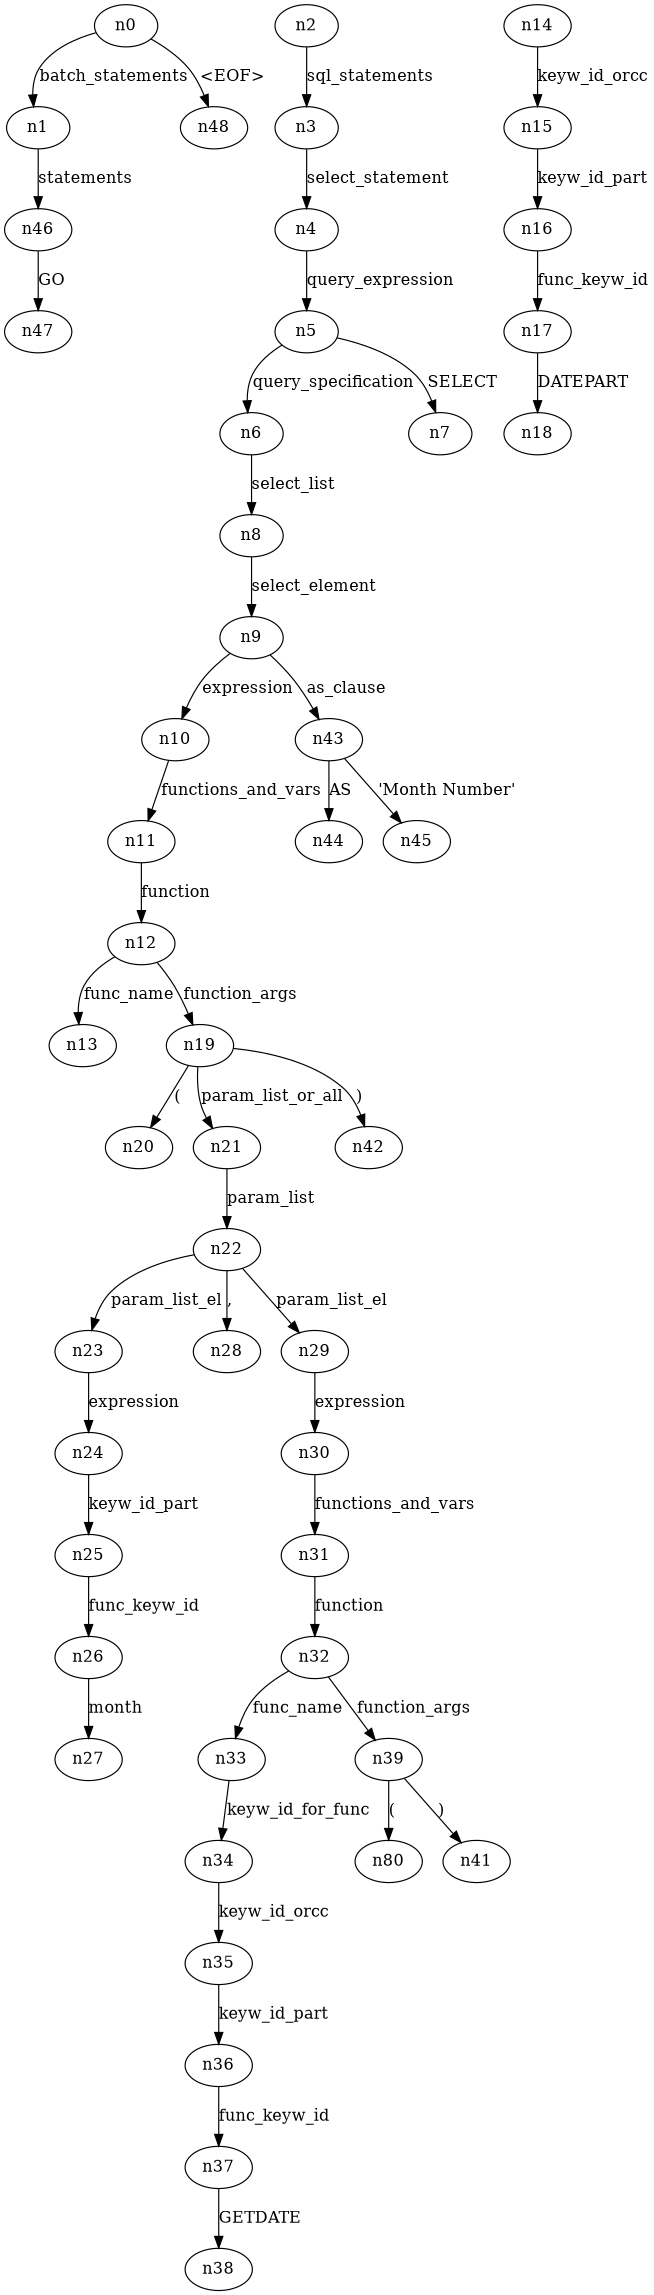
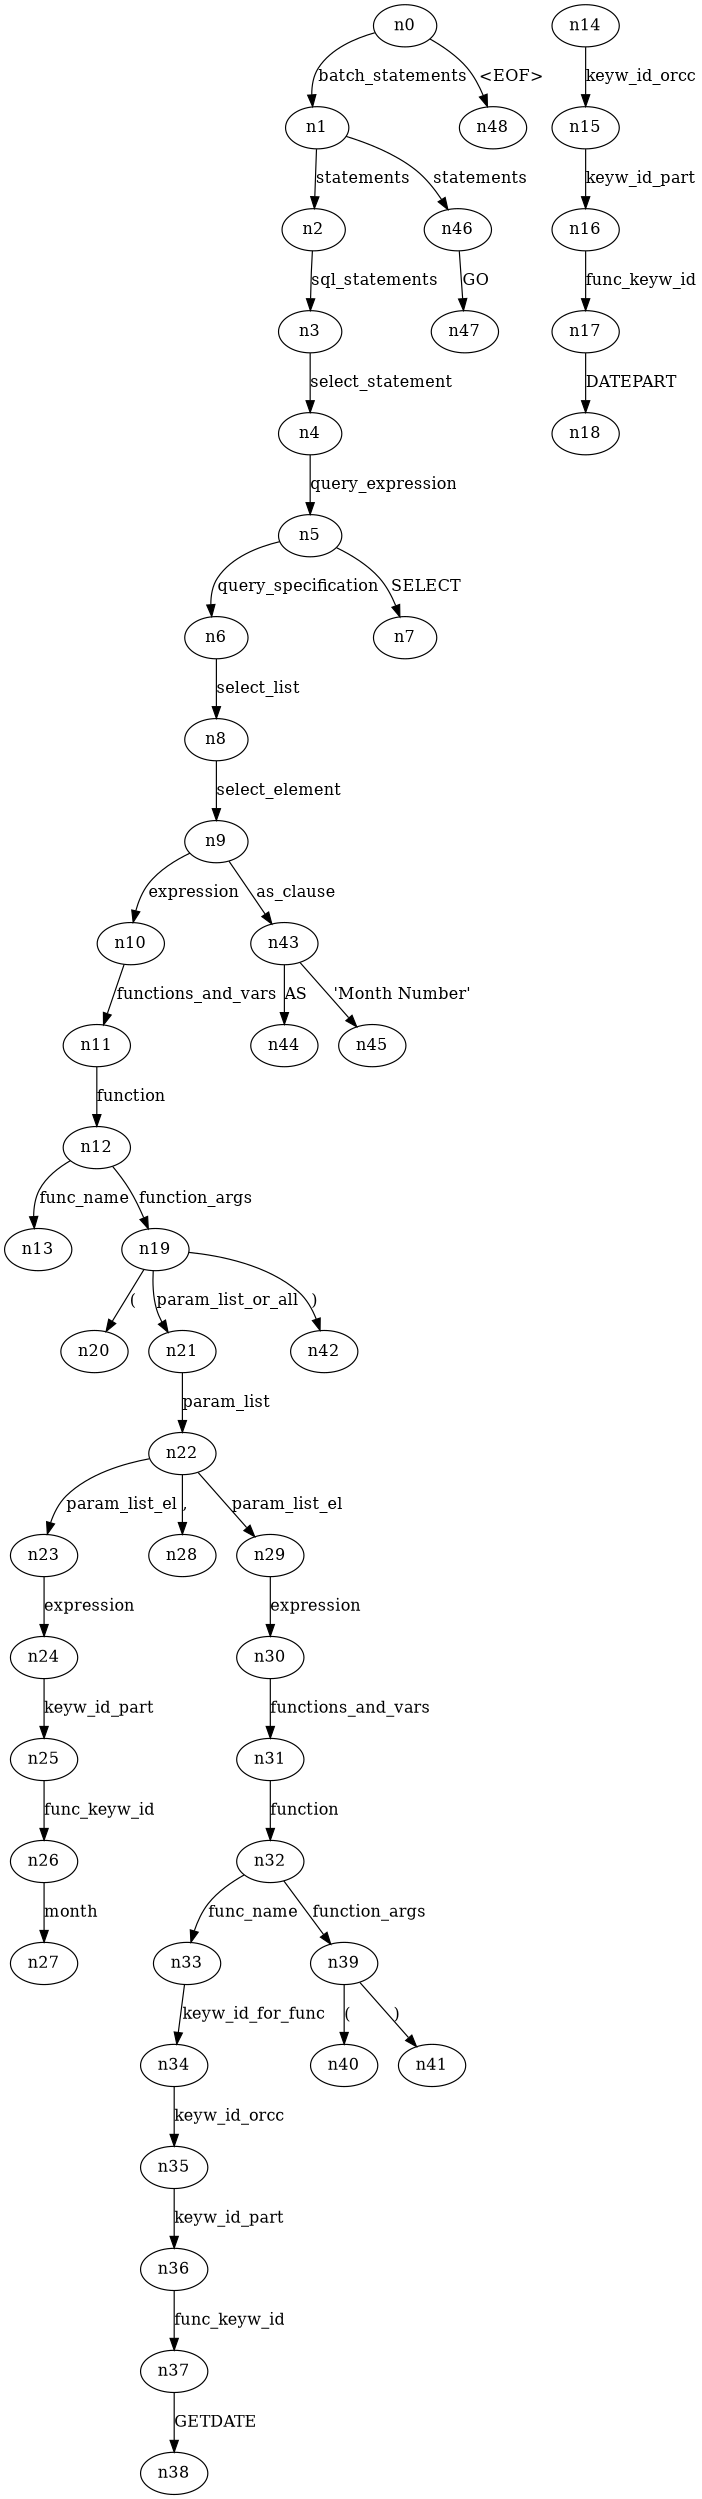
edge "n1" -> "n2": added, label "statements"
node "n80": label "n80" -> "n40"
